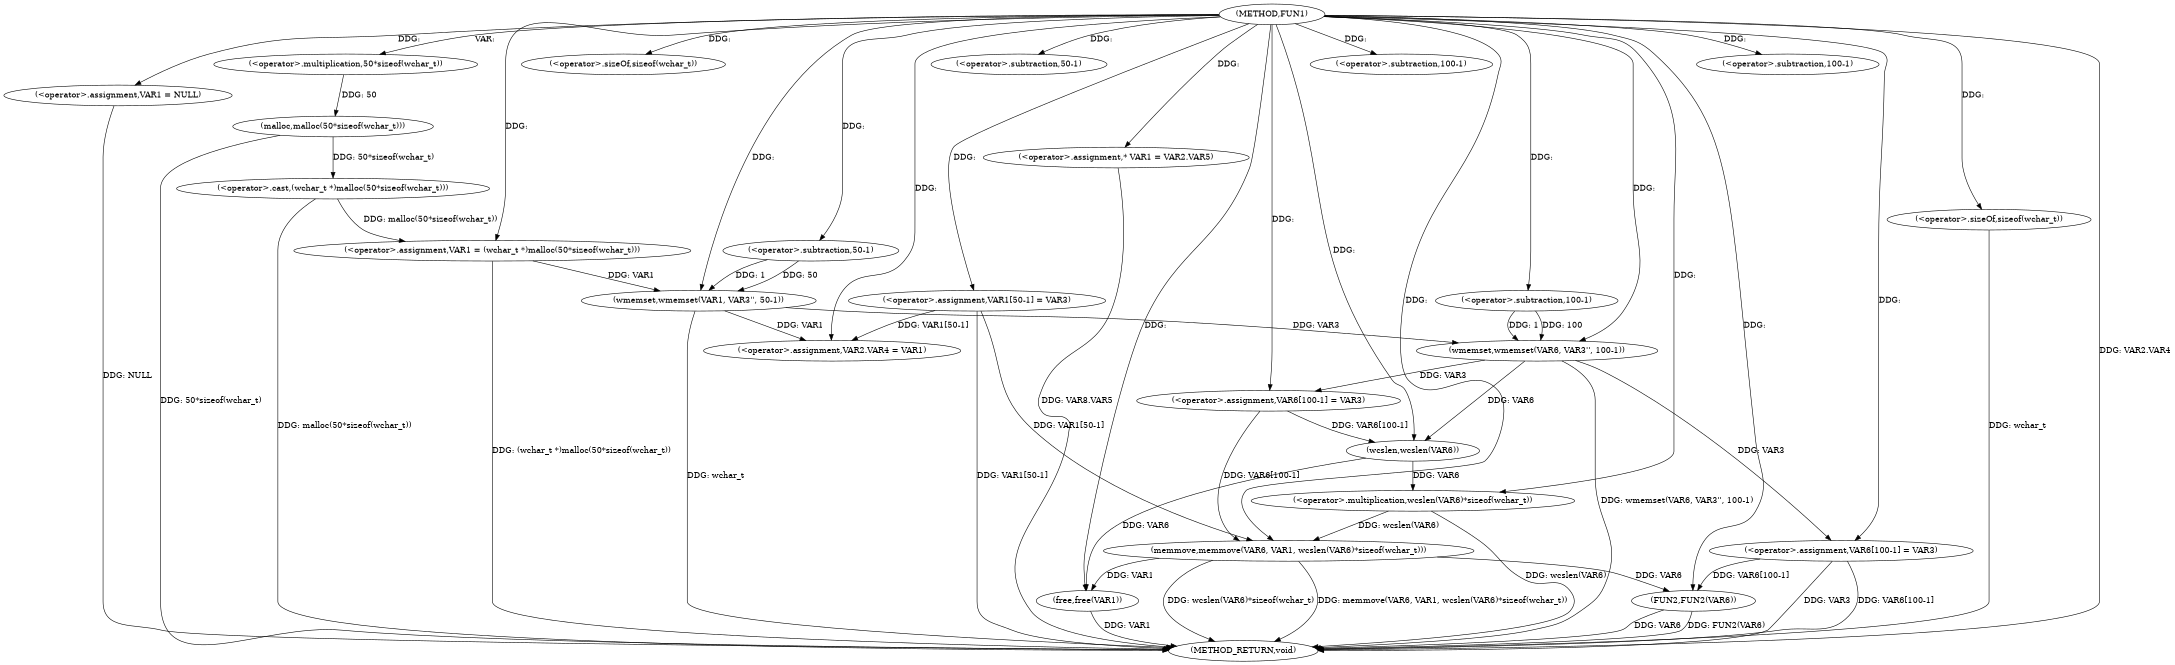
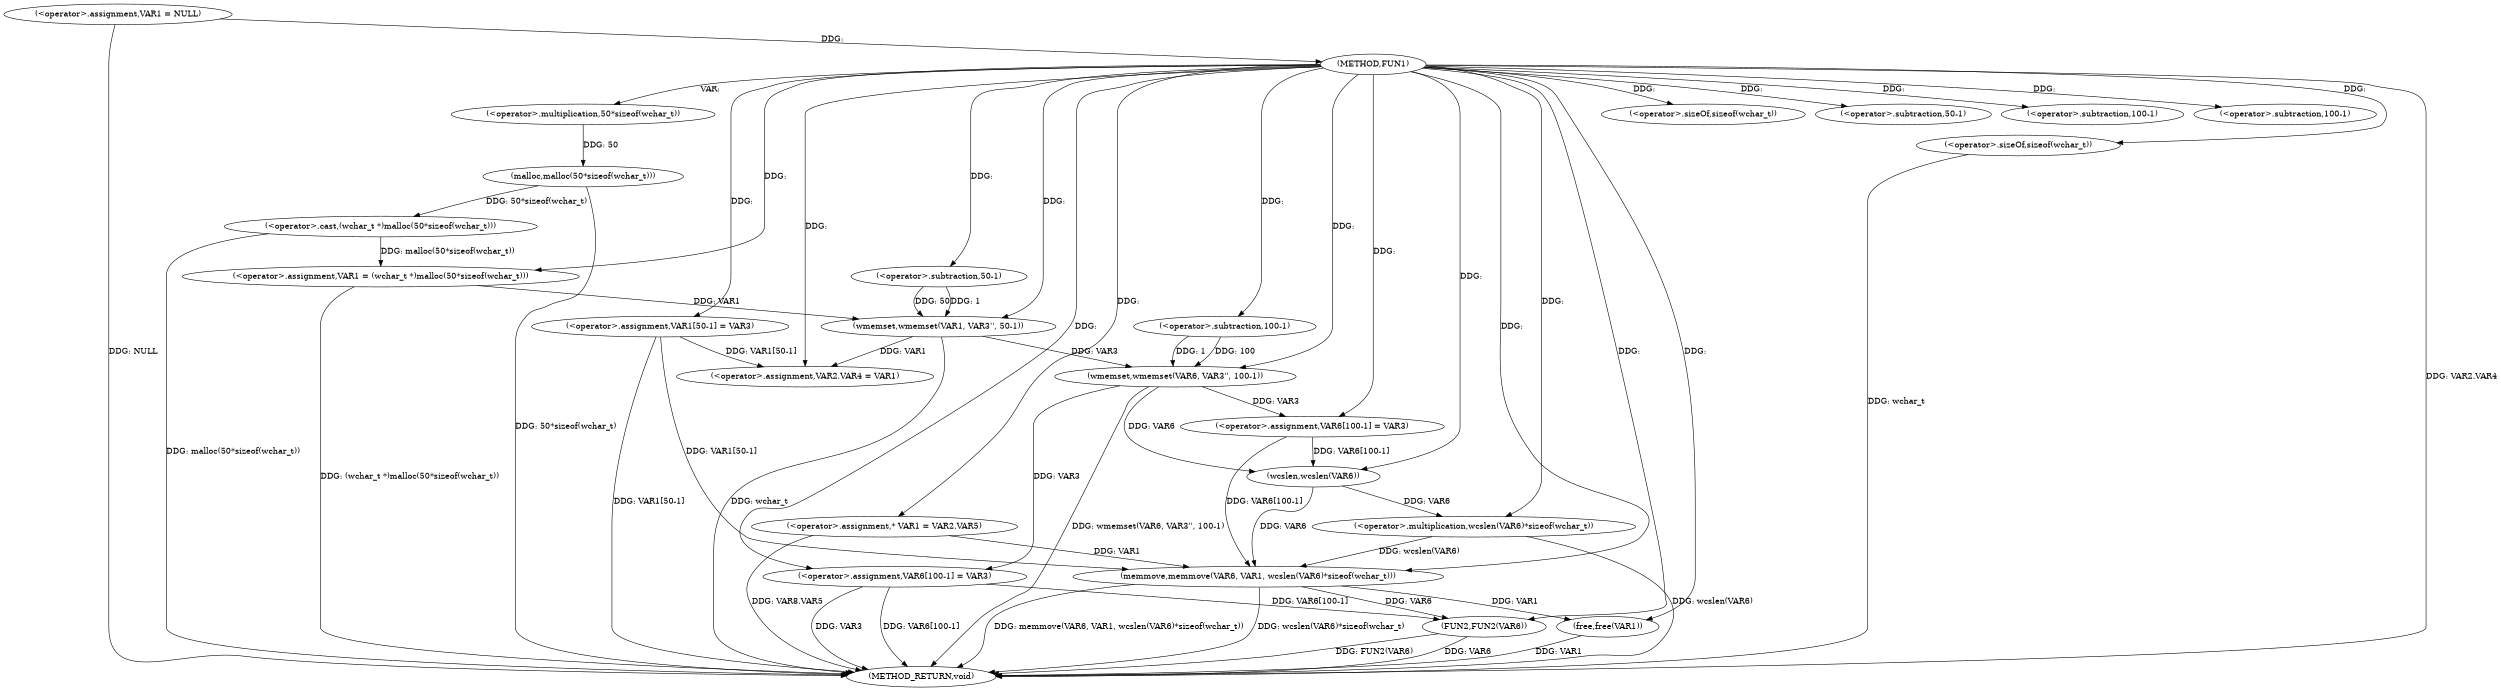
edge "(METHOD,FUN1)" -> "(<operator>.assignment,VAR1 = NULL)": reversed
edge "(wcslen,wcslen(VAR6))" -> "(free,free(VAR1))": now "(wcslen,wcslen(VAR6))" -> "(memmove,memmove(VAR6, VAR1, wcslen(VAR6)*sizeof(wchar_t)))"
edge "(<operator>.assignment,* VAR1 = VAR2.VAR5)" -> "(memmove,memmove(VAR6, VAR1, wcslen(VAR6)*sizeof(wchar_t)))": added, label "DDG: VAR1"
